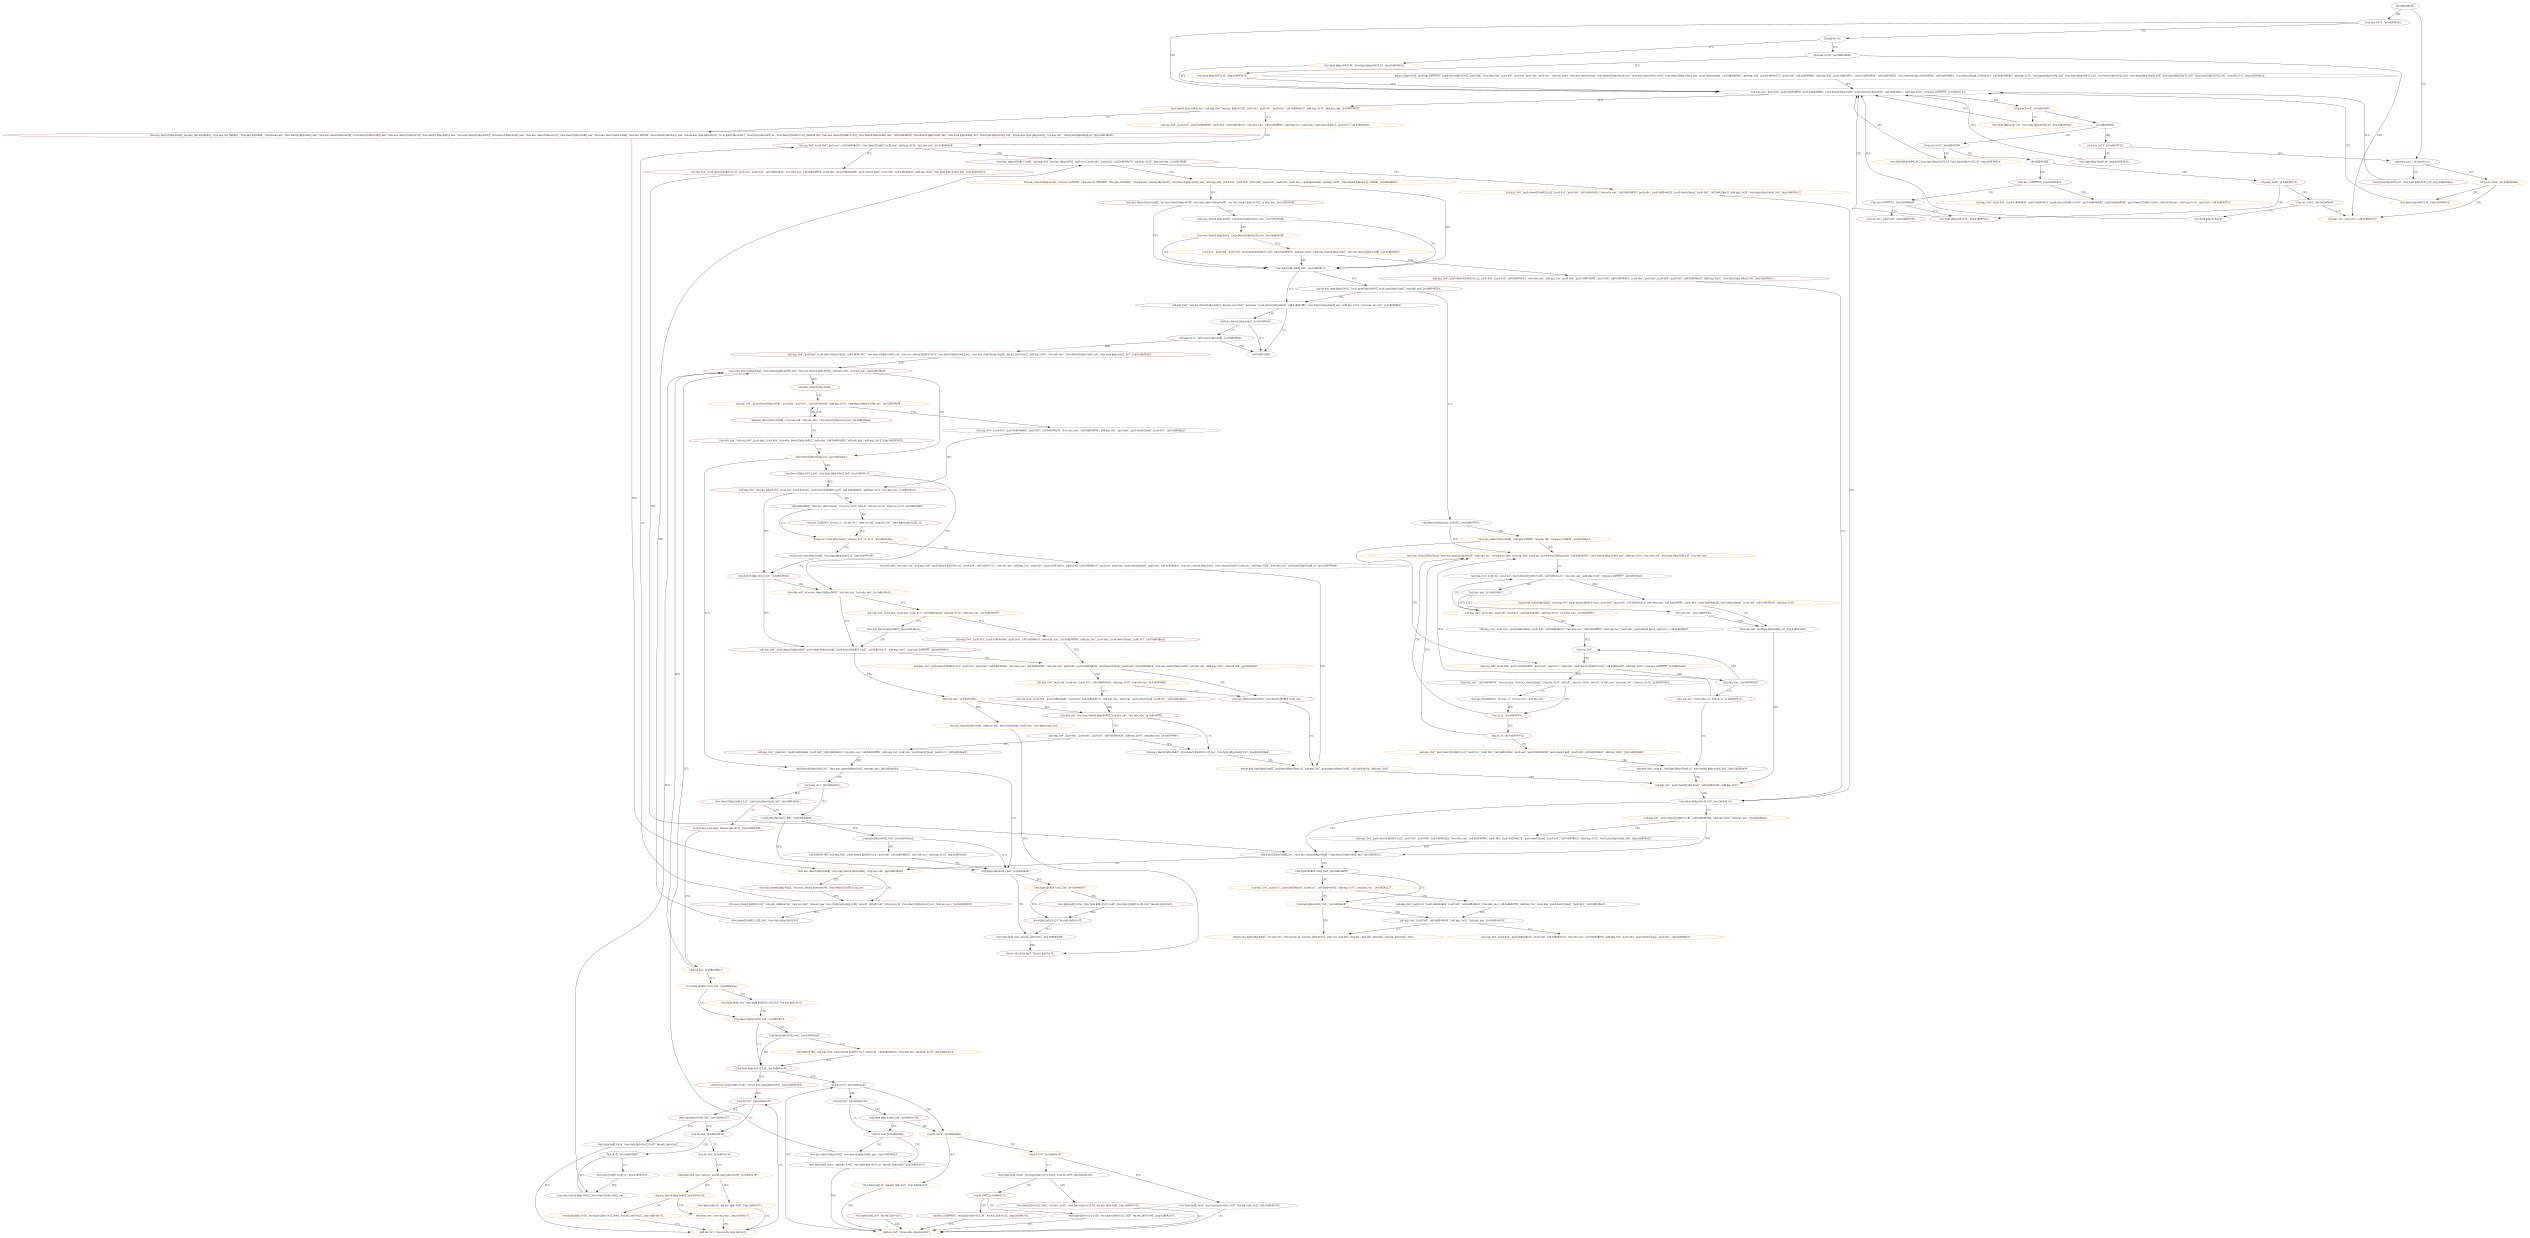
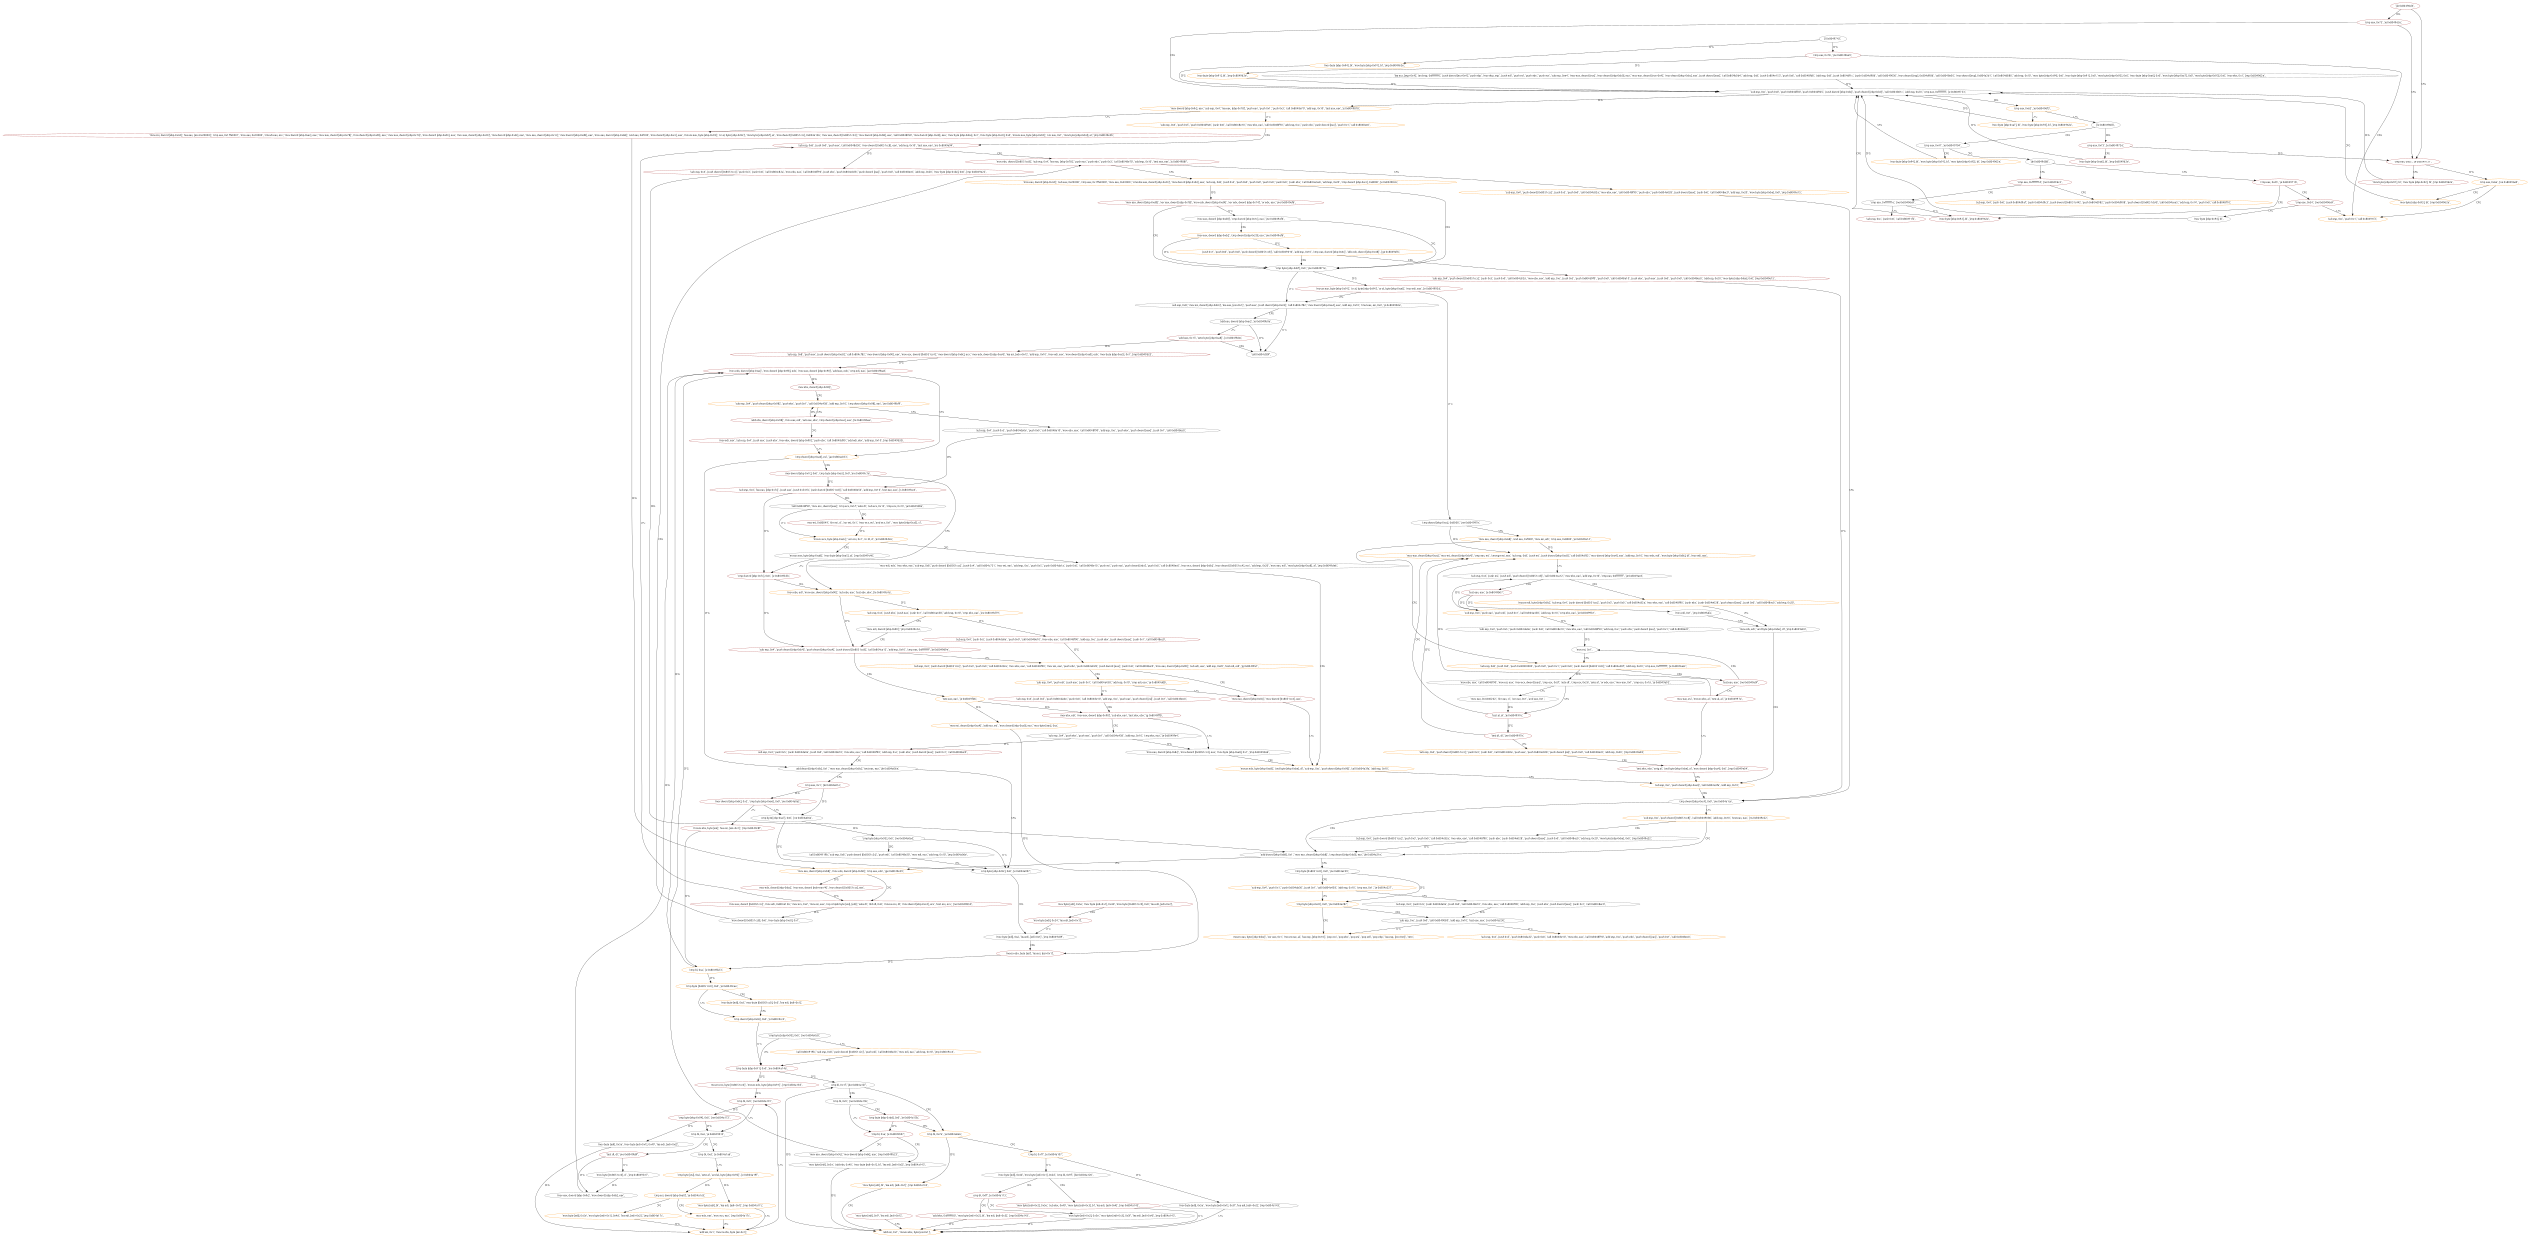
edge "'cmp eax, 0x75', 'je 0x804962e'," -> "'jl 0x8049742',": now "'cmp eax, 0x75', 'je 0x804962e'," -> "'cmp eax, 0x65', 'je 0x8049731',"
node "'cmp byte [0x8051cc0], 0x0', 'je 0x804a091',": removed
edge "'movzx ebx, byte [esi]', 'lea esi, [esi+0x1]'," -> "'cmp bl, 0xa', 'je 0x8049b23',": added, label "CFG"
edge "'cmp dword [ebp-0x8c], 0x0', 'js 0x8049cc4'," -> "'cmp byte [ebp-0x93], 0x0', 'jne 0x804a0c8',": removed, label "CFG"
